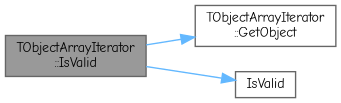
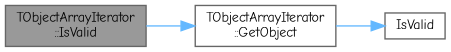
edge "TObjectArrayIterator ::IsValid" -> "IsValid": now "TObjectArrayIterator ::GetObject" -> "IsValid"
